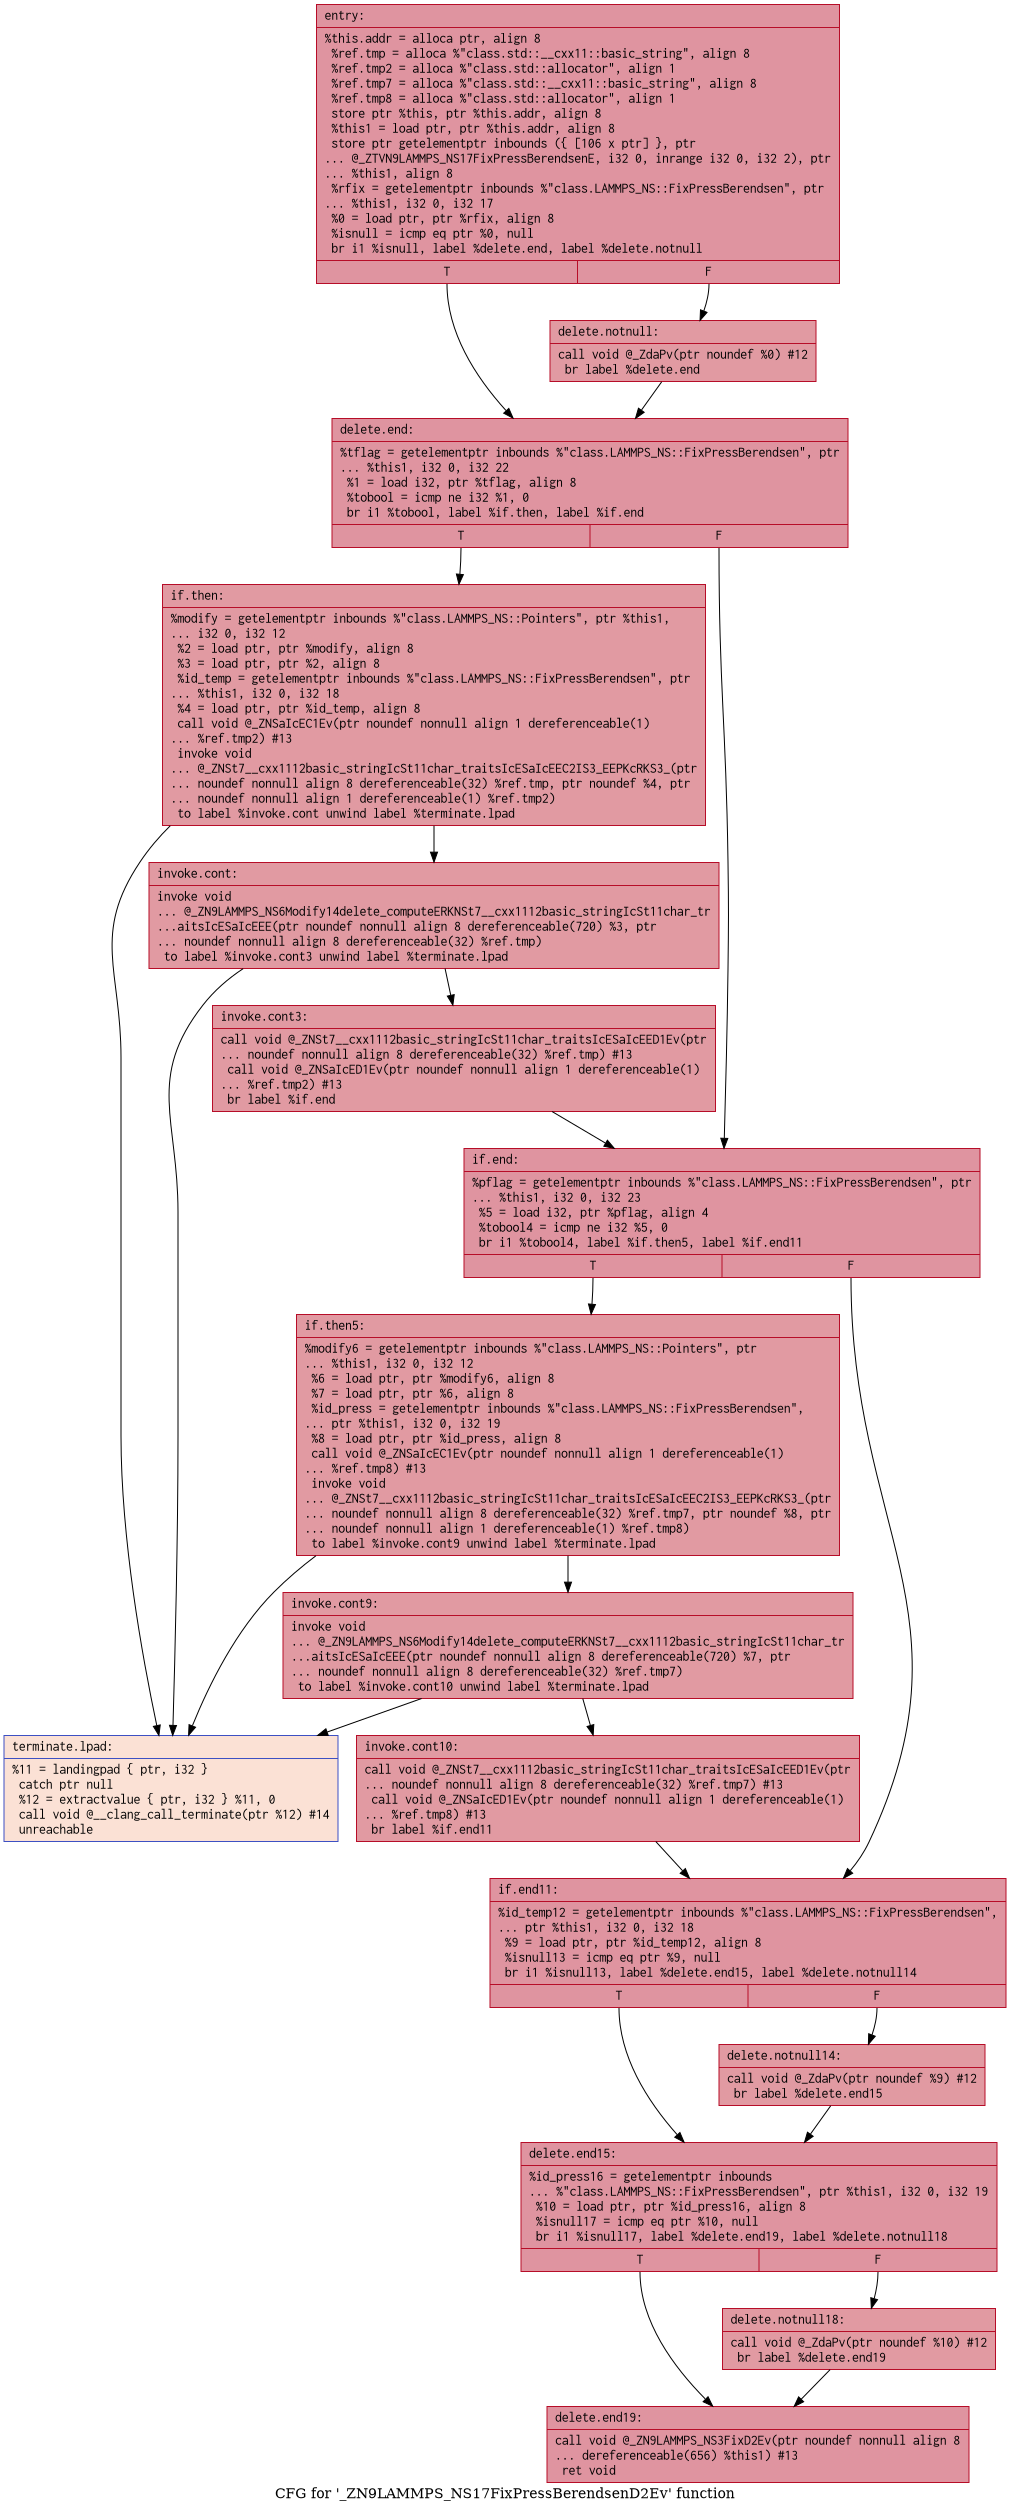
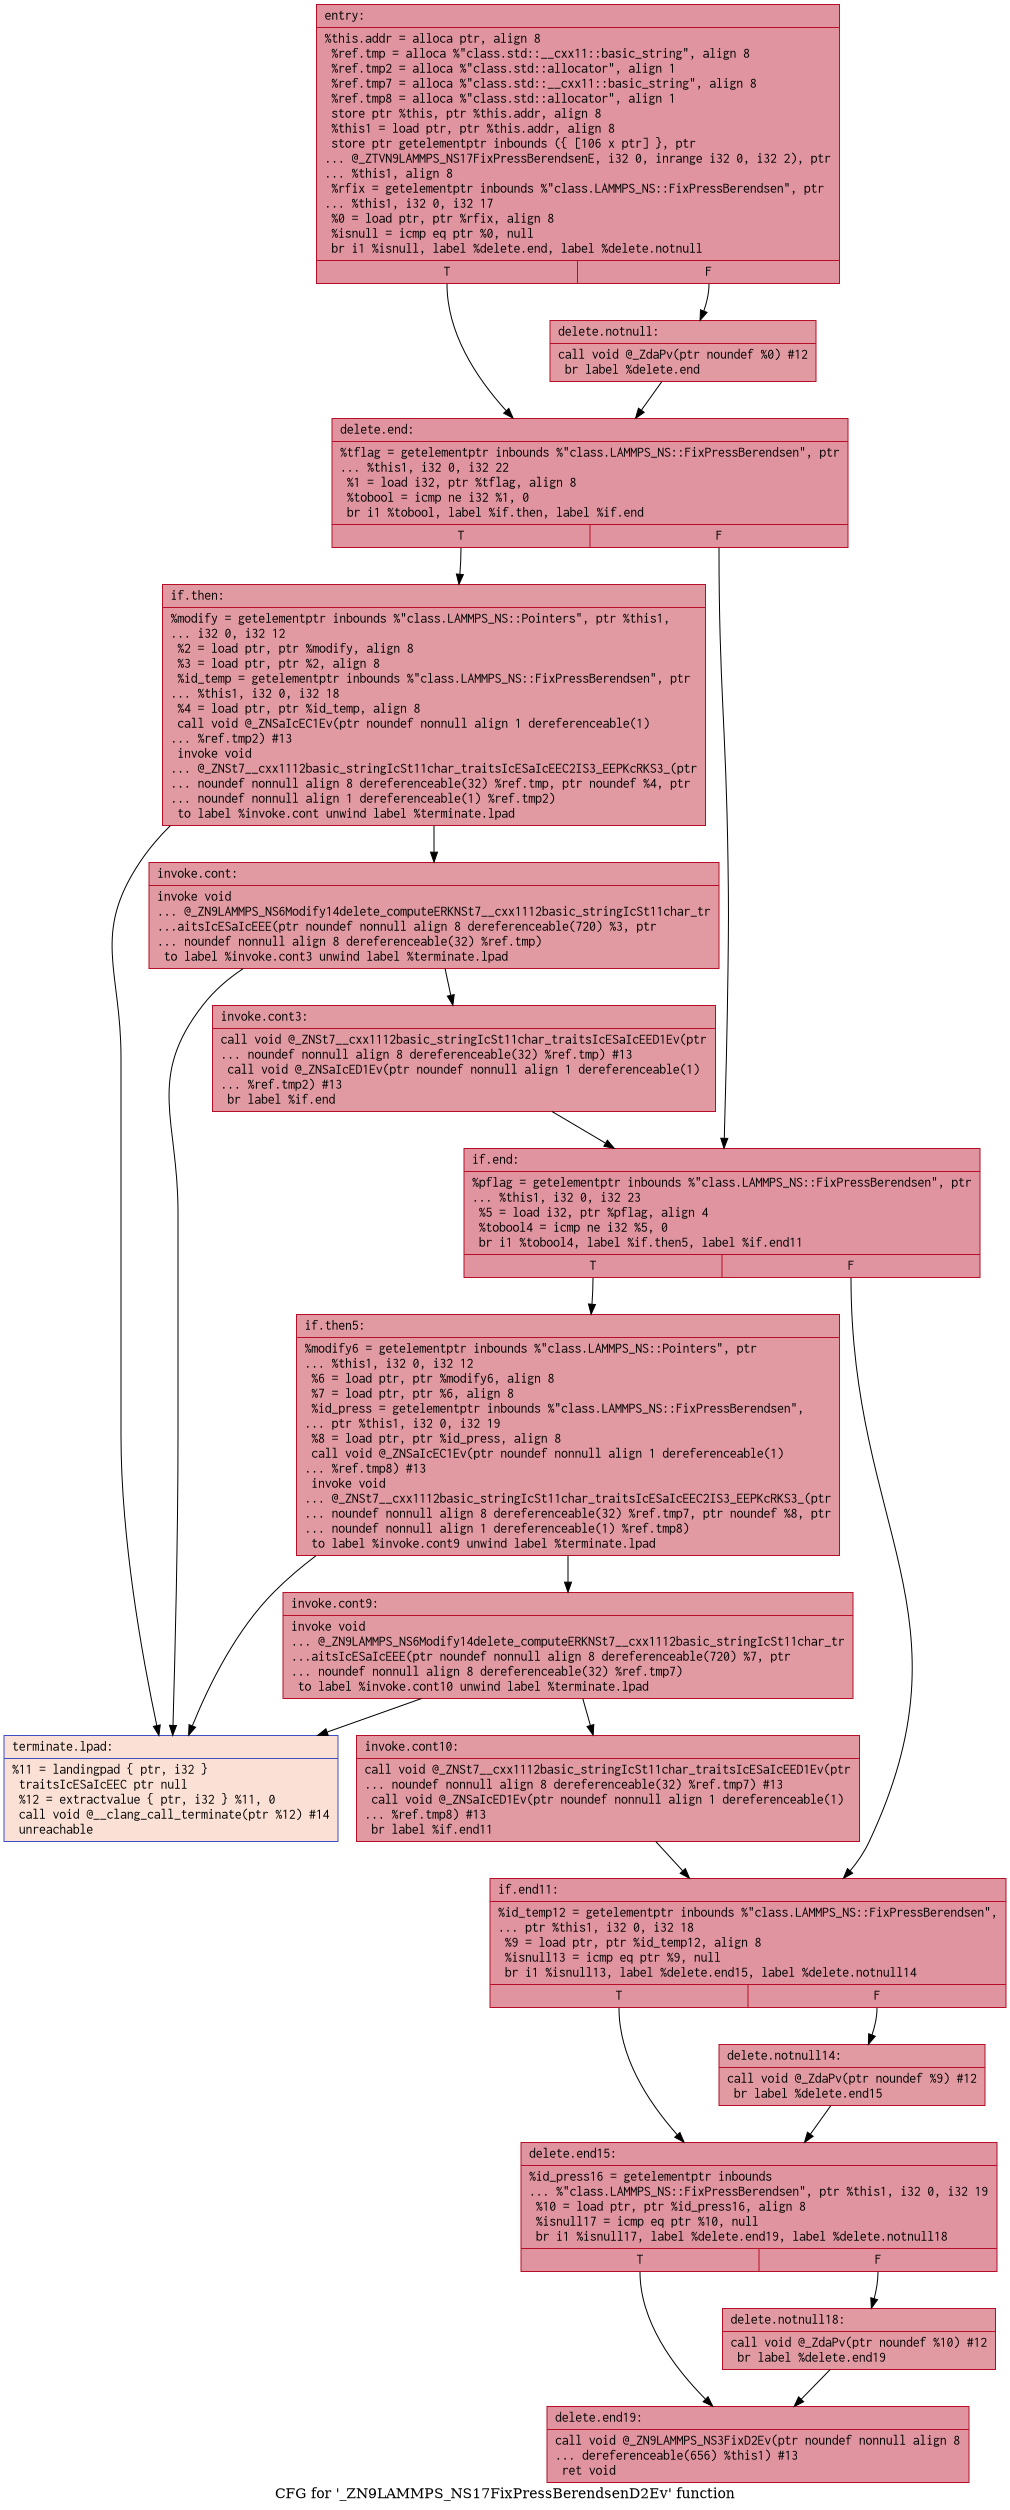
node "terminate.lpad:": text "catch ptr null" -> "traitsIcESaIcEEC ptr null"
